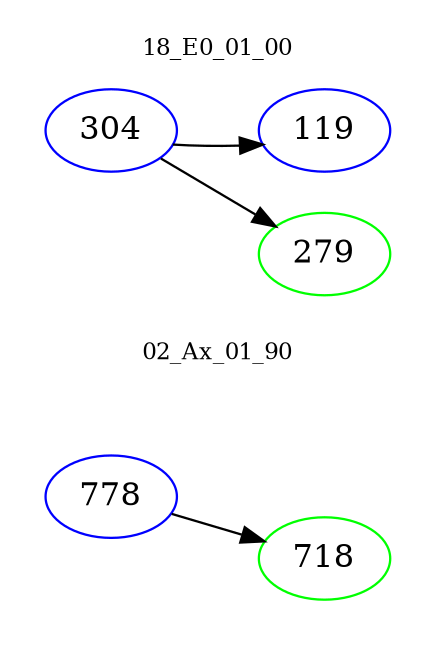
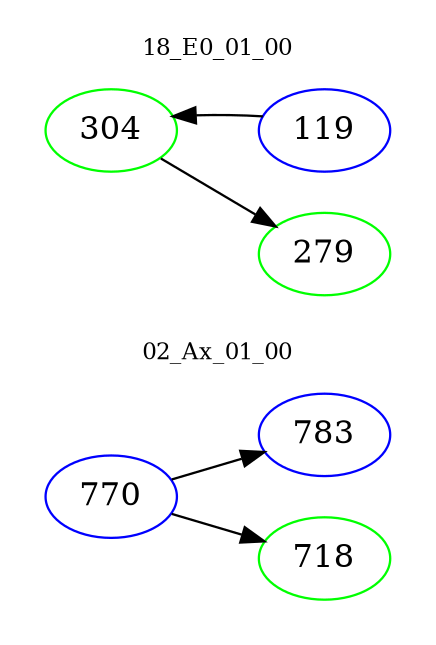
node "304": color blue -> green
edge "304" -> "119": reversed
cluster "02_Ax_01_90": label "02_Ax_01_90" -> "02_Ax_01_00"
node "783": added
node "778": label "778" -> "770"
